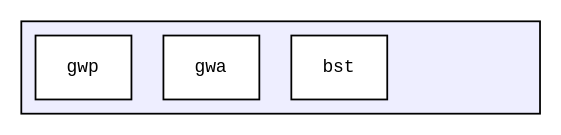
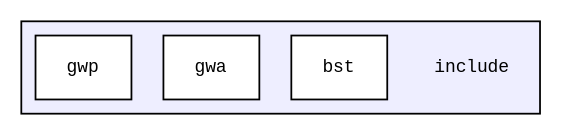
node "include": added
